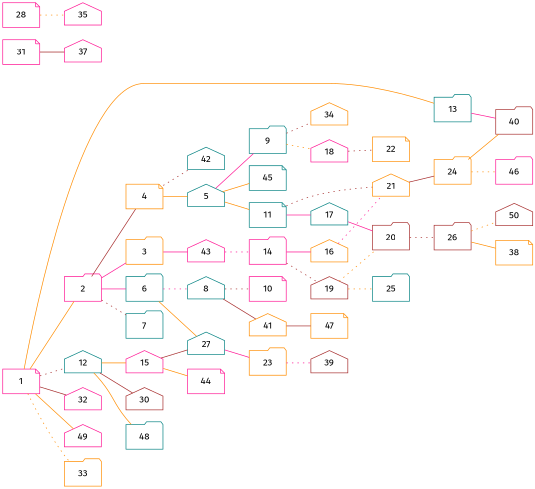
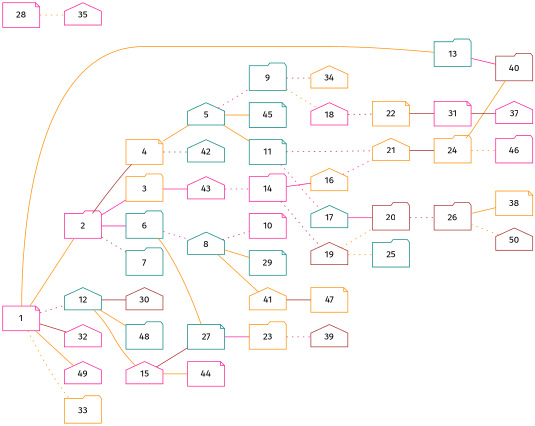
edge "22" -- "31": added
edge "9" -- "5": style solid -> dotted
edge "11" -- "17": style solid -> dotted
node "29": added
edge "8" -- "41": color brown -> darkorange
node "27": shape house -> note
